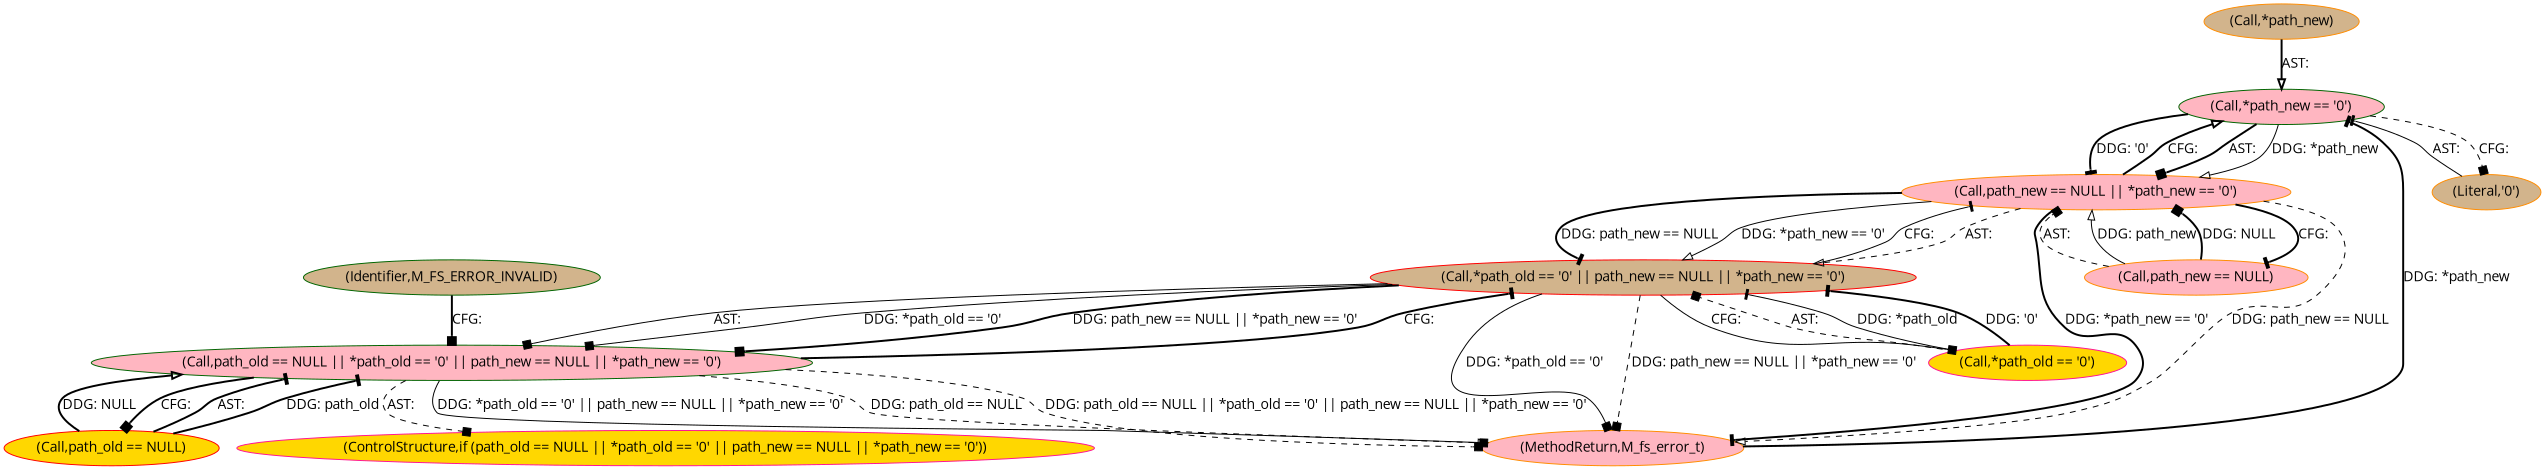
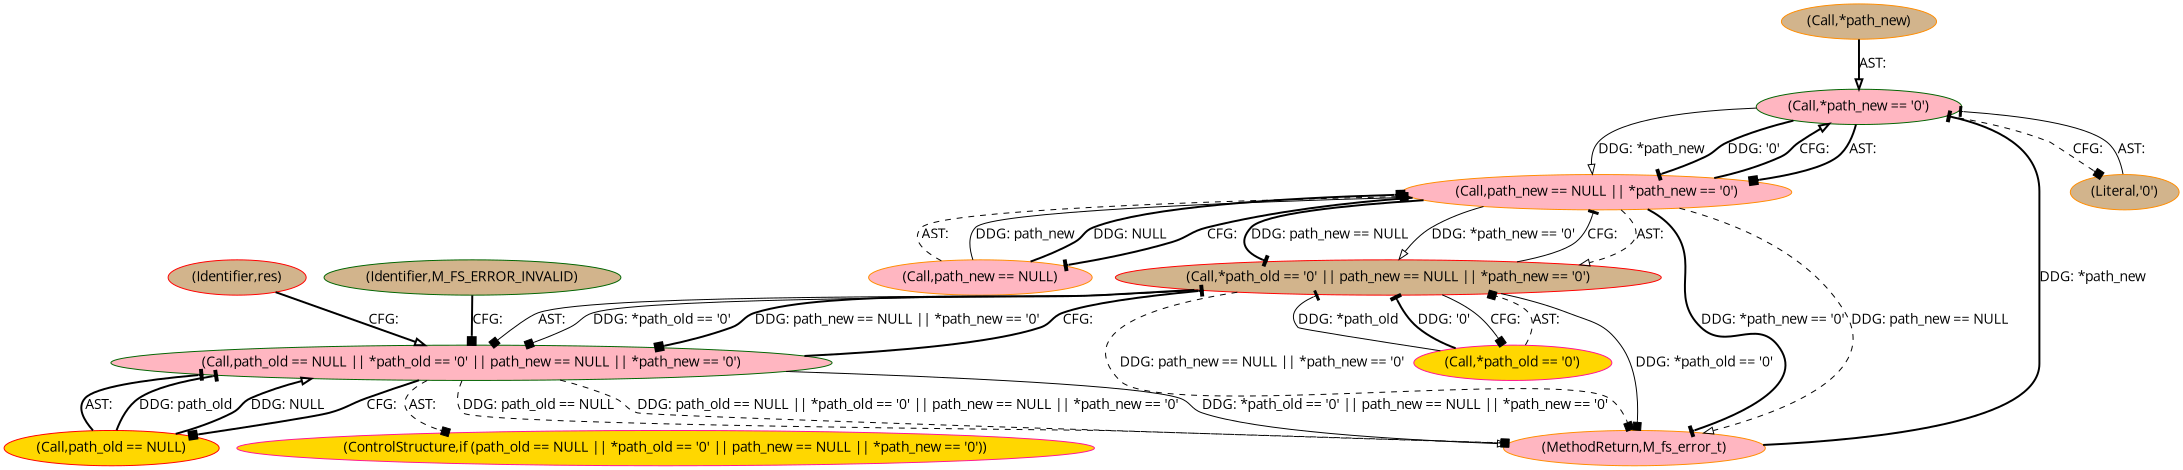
node "(Identifier,res)": added
